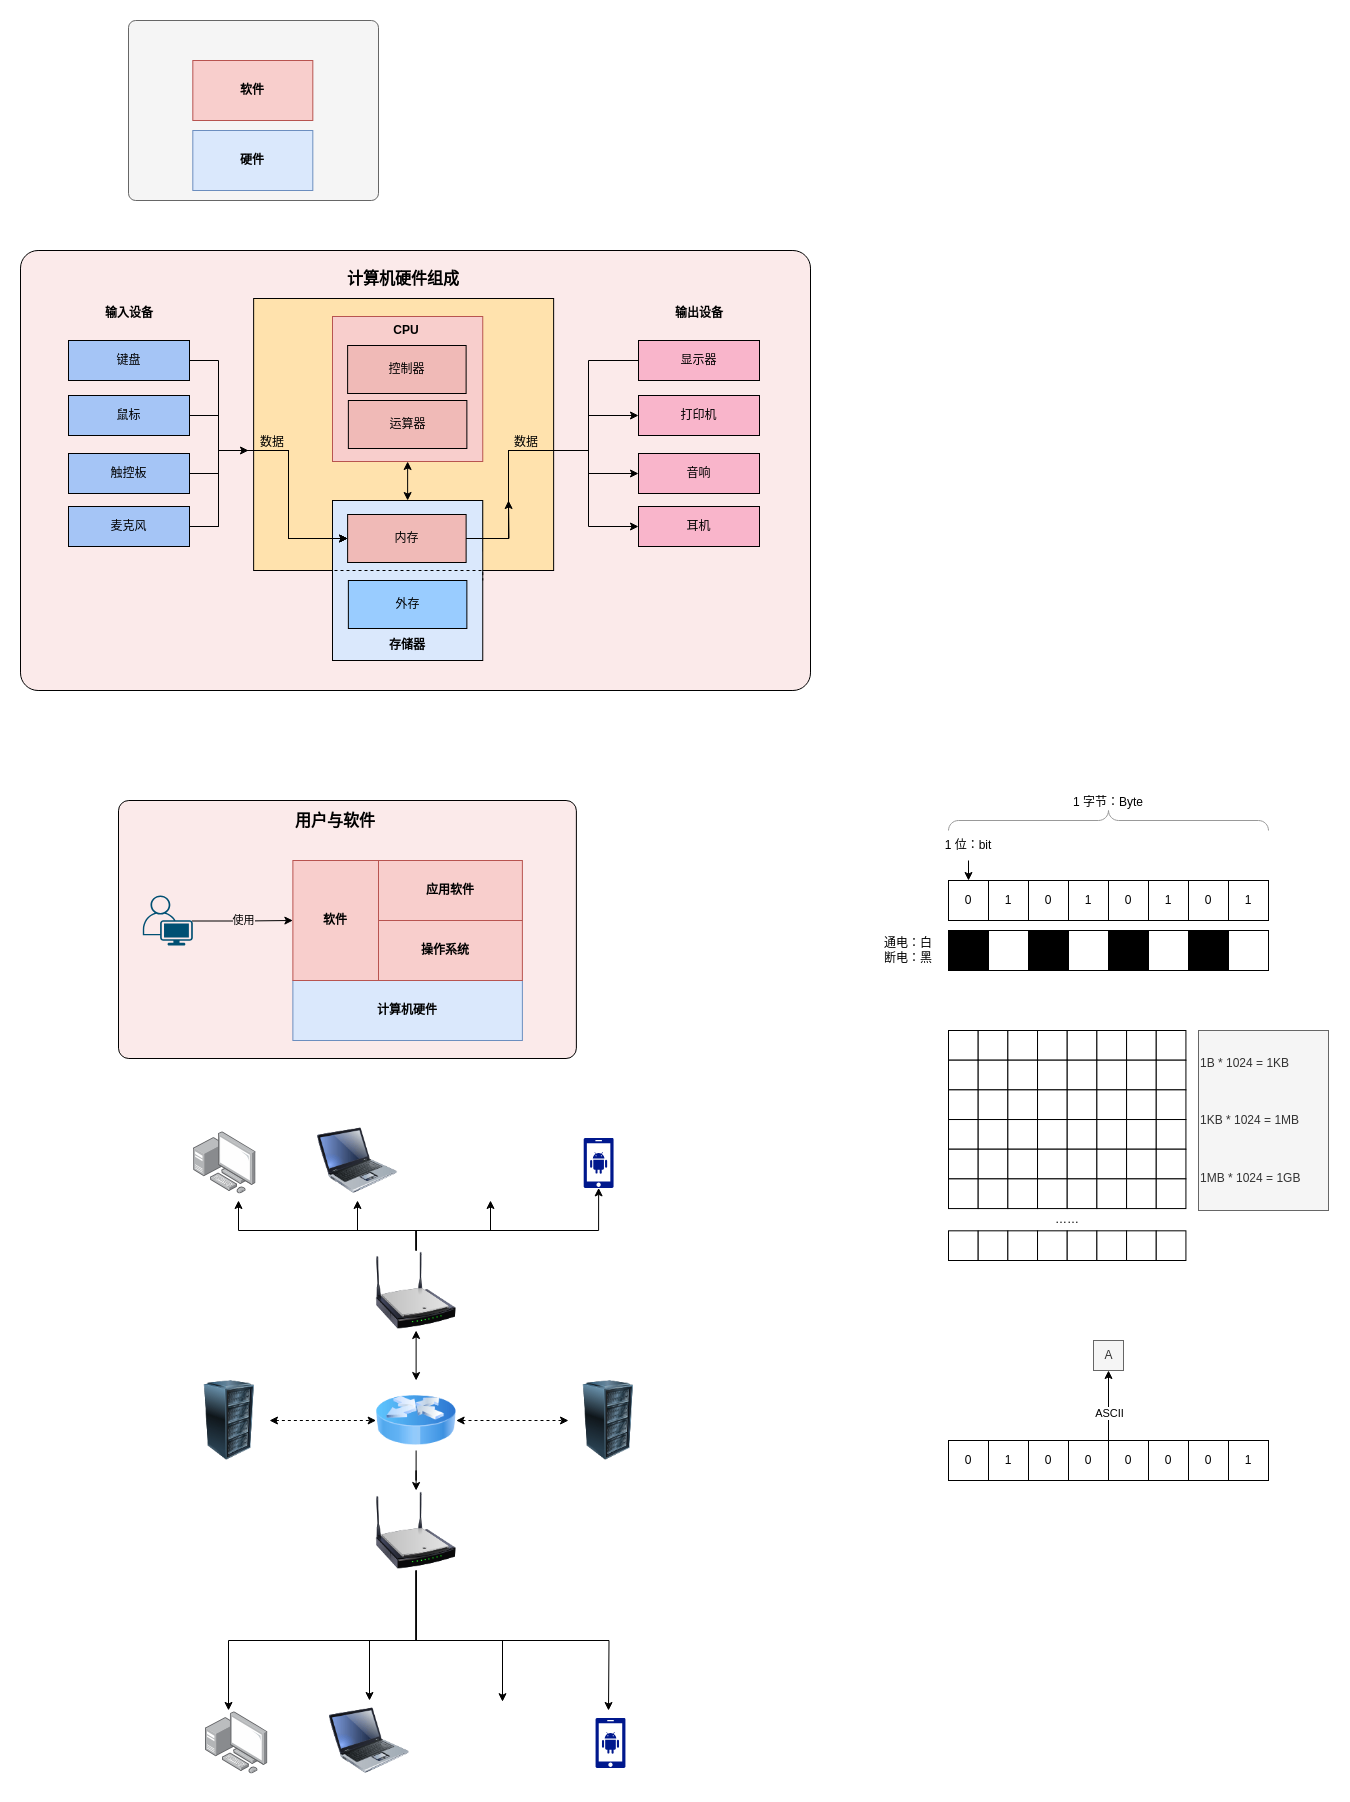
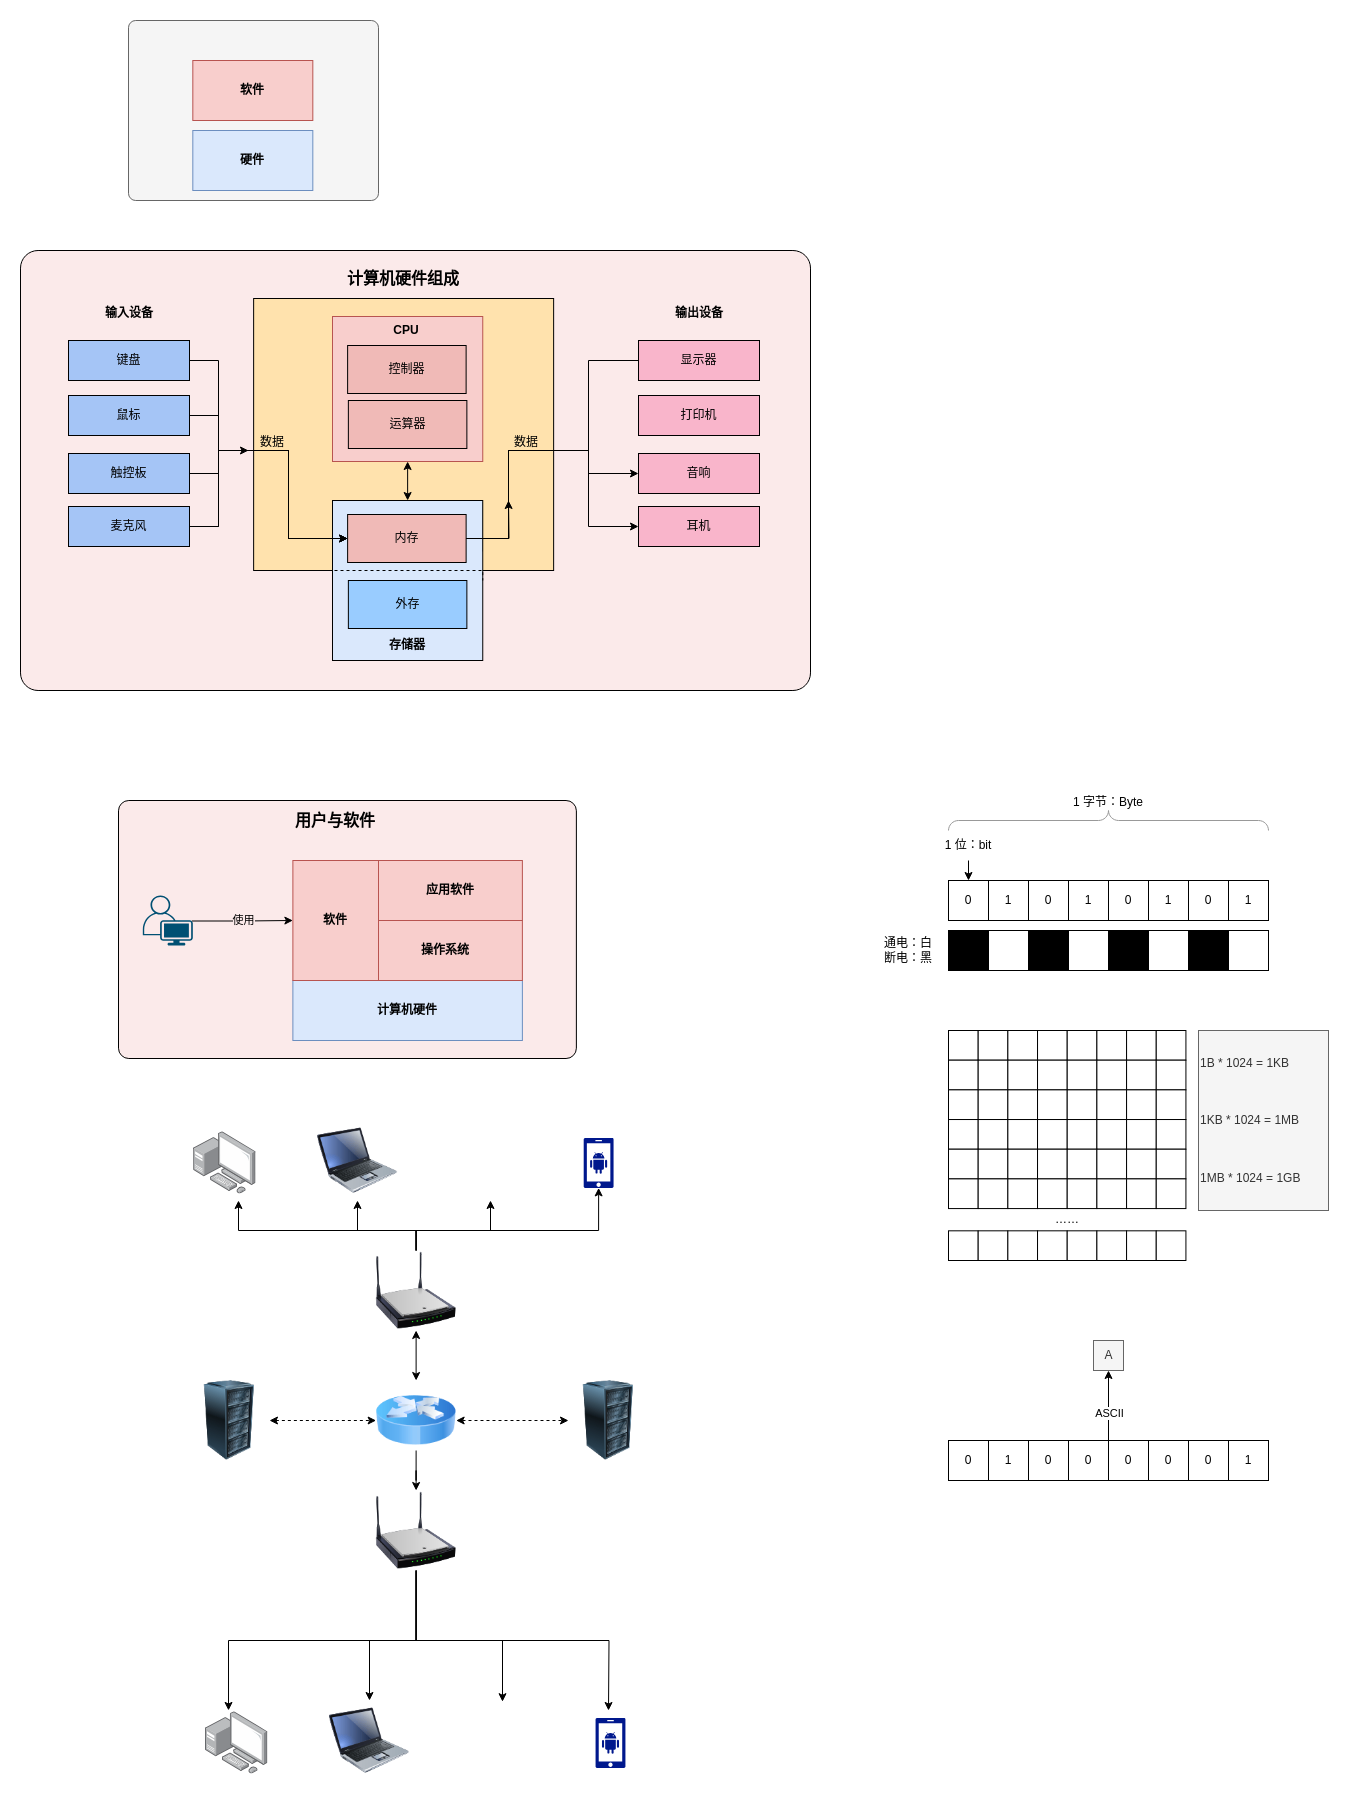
edge "内存" -> "打印机": removed
